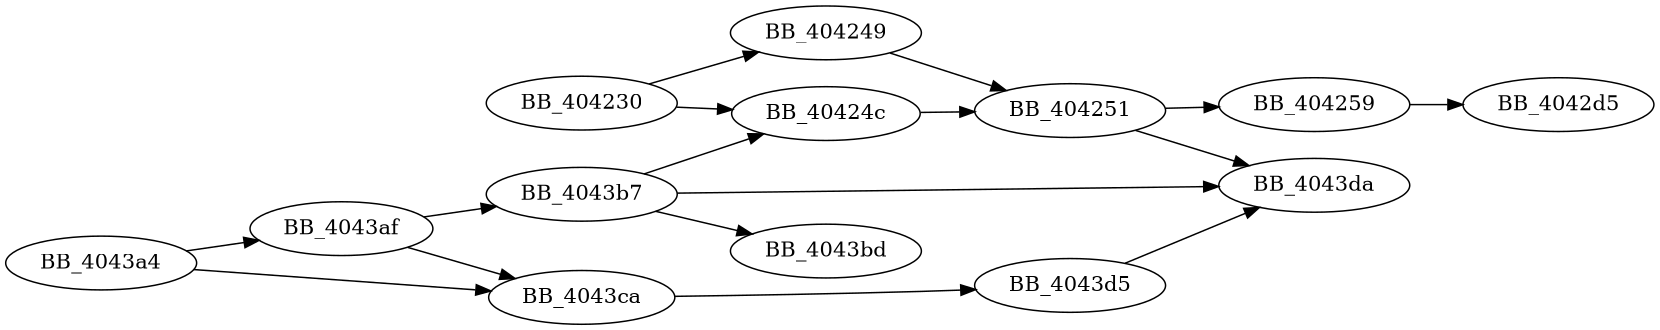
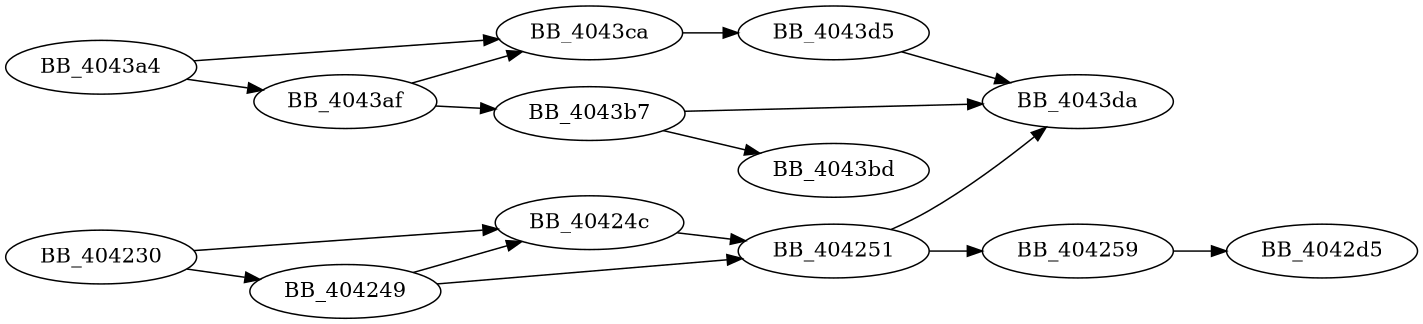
edge "BB_4043b7" -> "BB_40424c": now "BB_404249" -> "BB_40424c"
